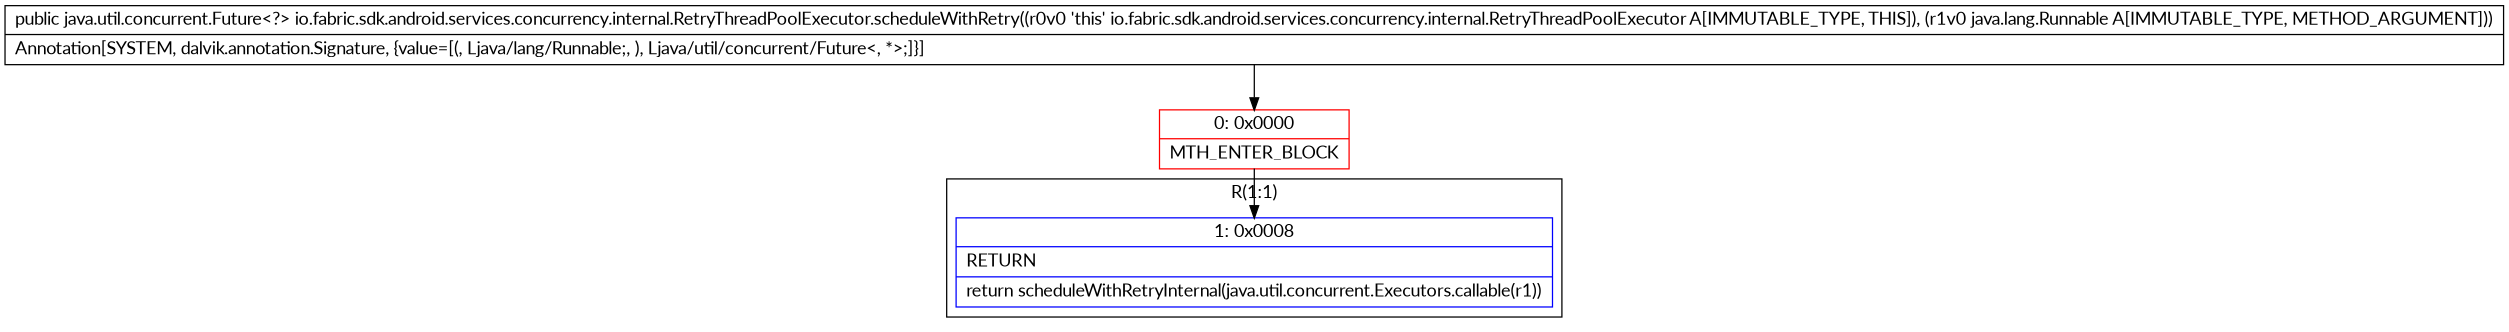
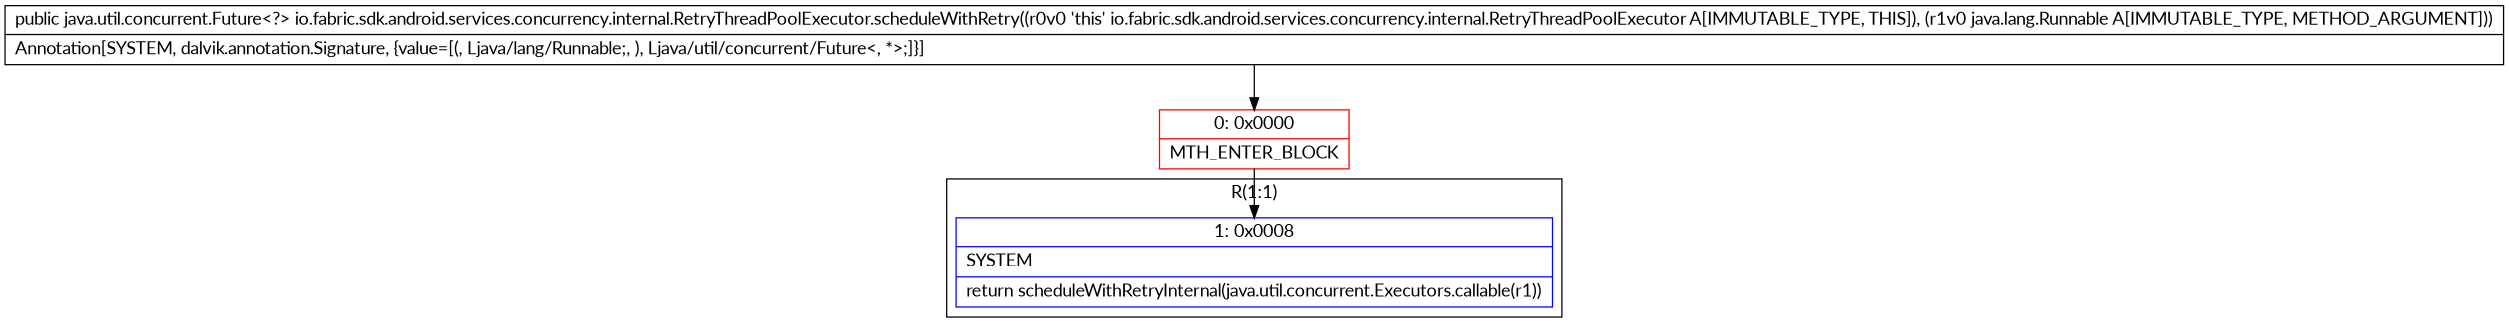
node "1: 0x0008": text "RETURN" -> "SYSTEM"
